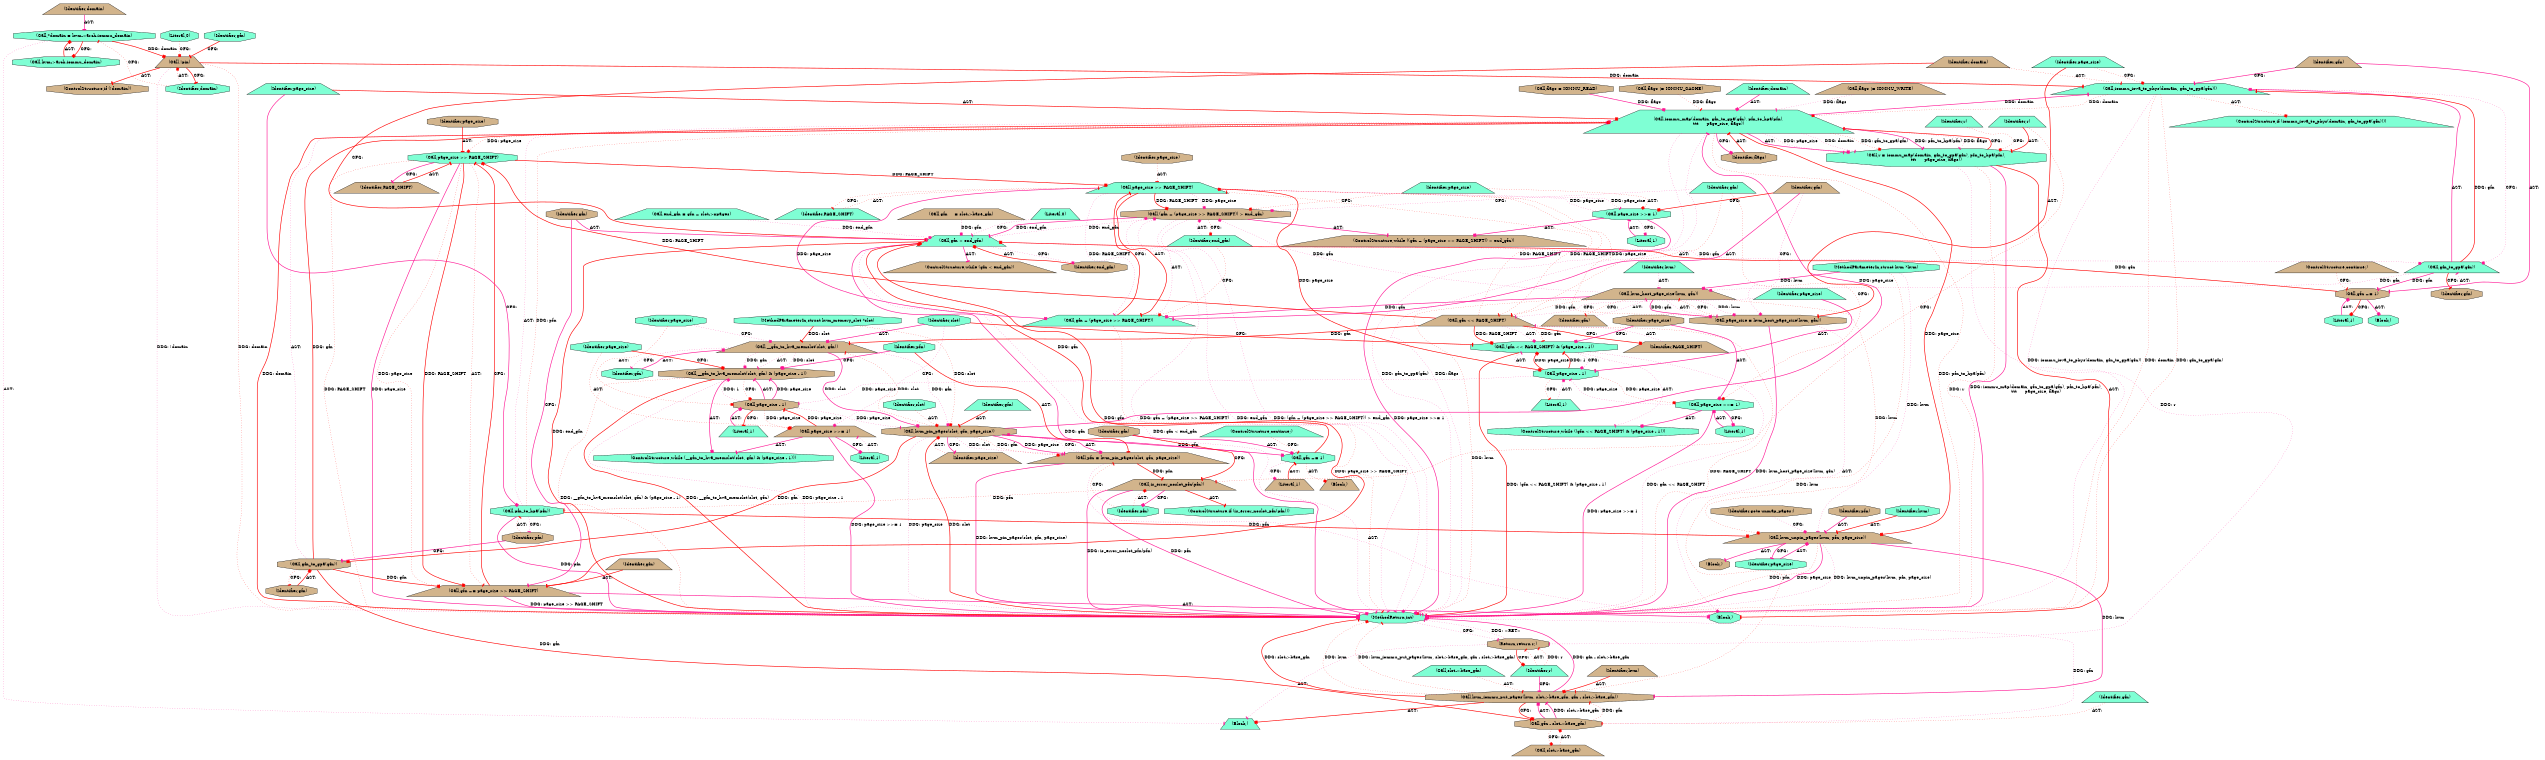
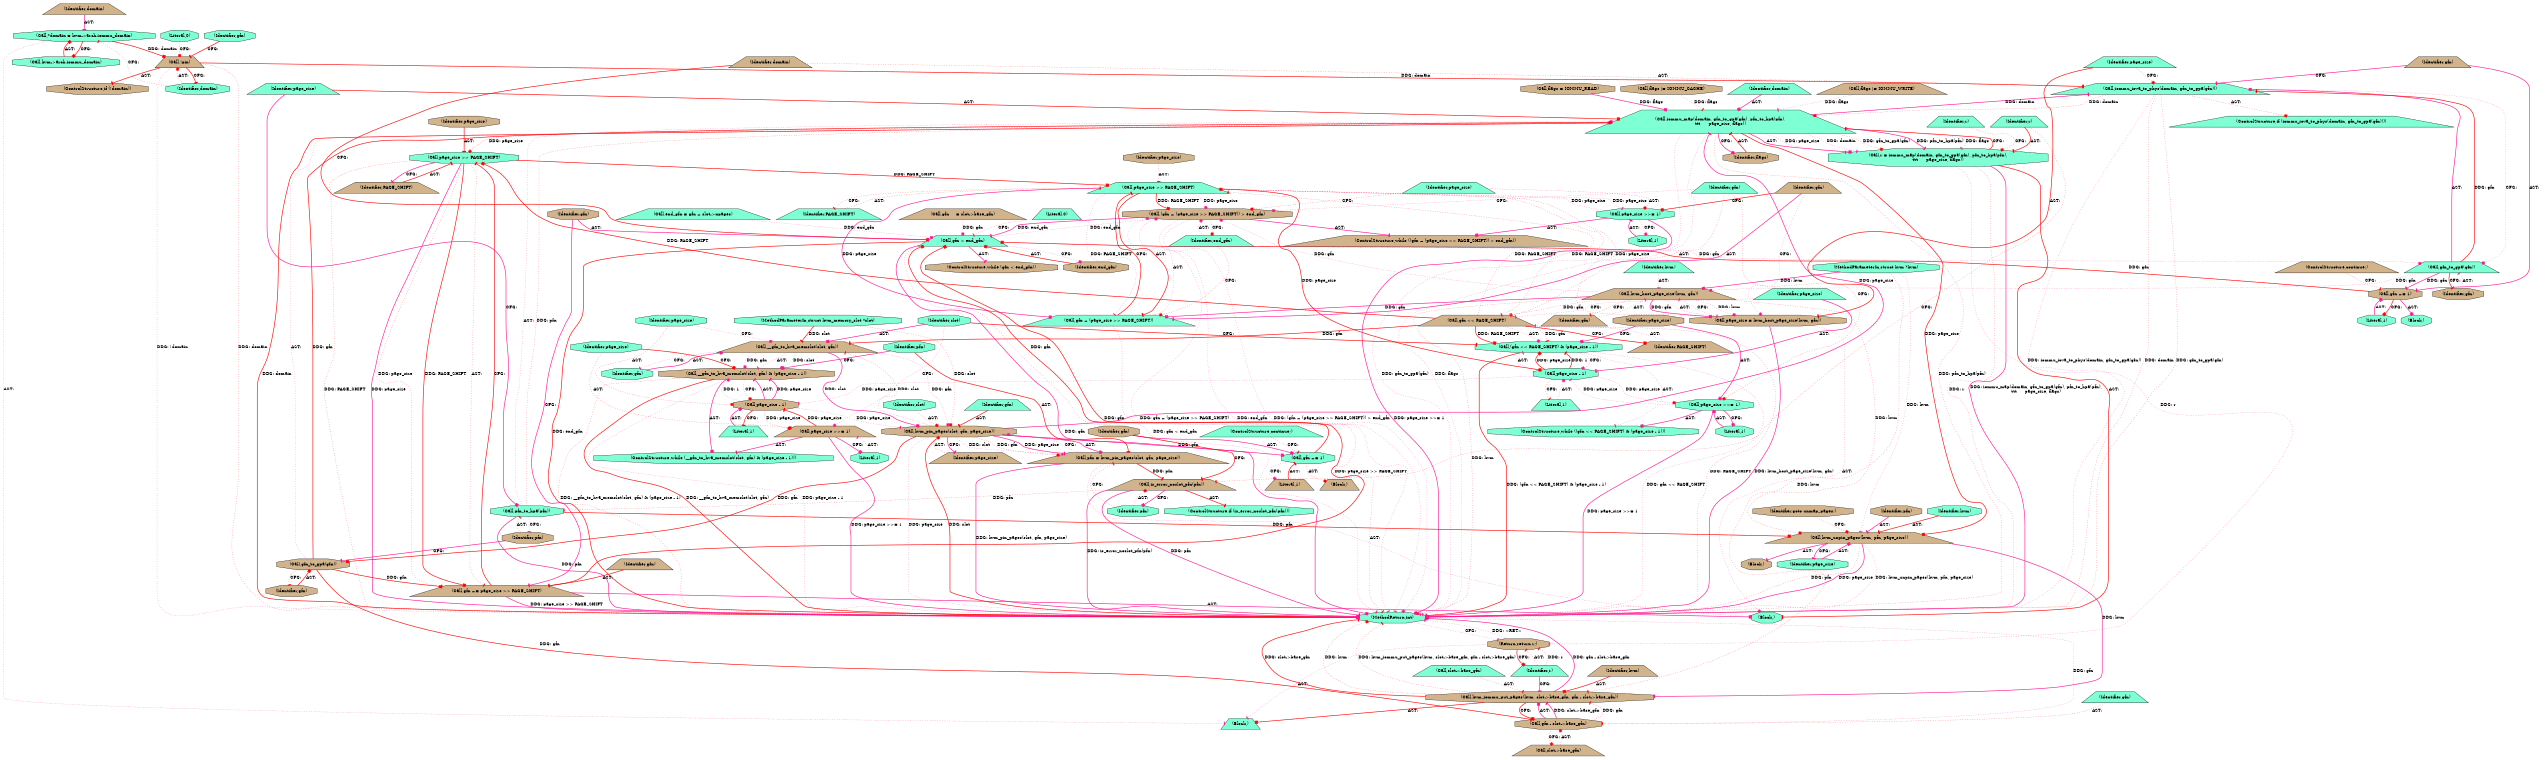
node "(ControlStructure,while (gfn < end_gfn))": shape trapezium -> octagon
edge "(Call,page_size = kvm_host_page_size(kvm, gfn))" -> "(Call,kvm_host_page_size(kvm, gfn))": color red -> deeppink
edge "(Identifier,goto unmap_pages;)" -> "(Call,kvm_unpin_pages(kvm, pfn, page_size))": color deeppink -> red
